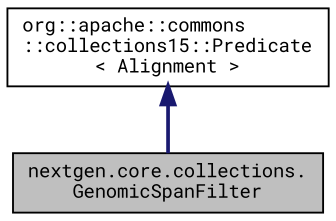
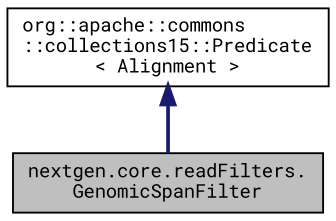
node "nextgen.core.collections. GenomicSpanFilter": label "nextgen.core.collections. GenomicSpanFilter" -> "nextgen.core.readFilters. GenomicSpanFilter"
